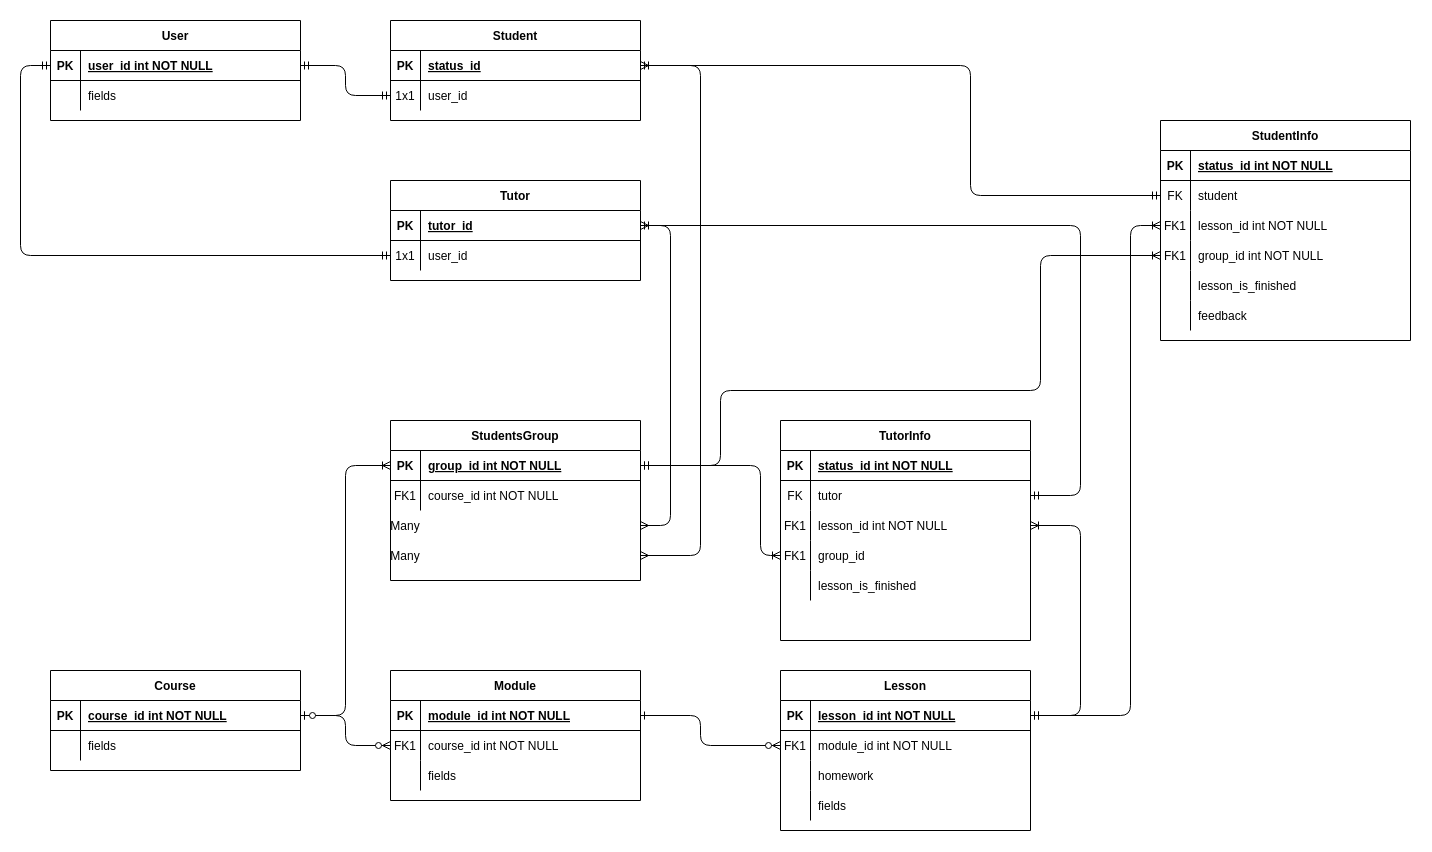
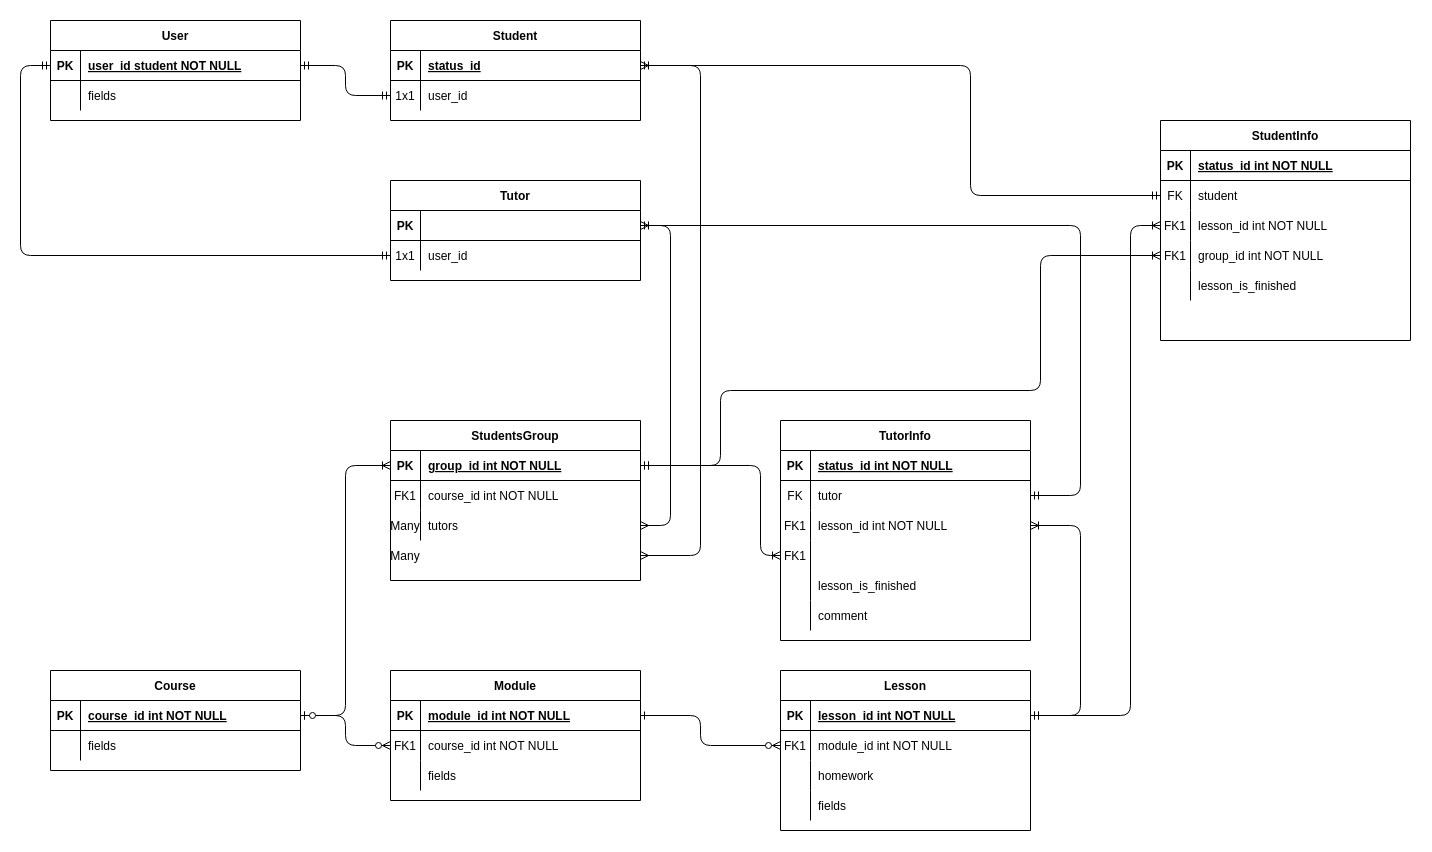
node "user_id int NOT NULL": label "user_id int NOT NULL" -> "user_id student NOT NULL"
node "tutor_id": removed
node "feedback": removed
node "tutors": added
node "group_id": removed
node "comment": added
